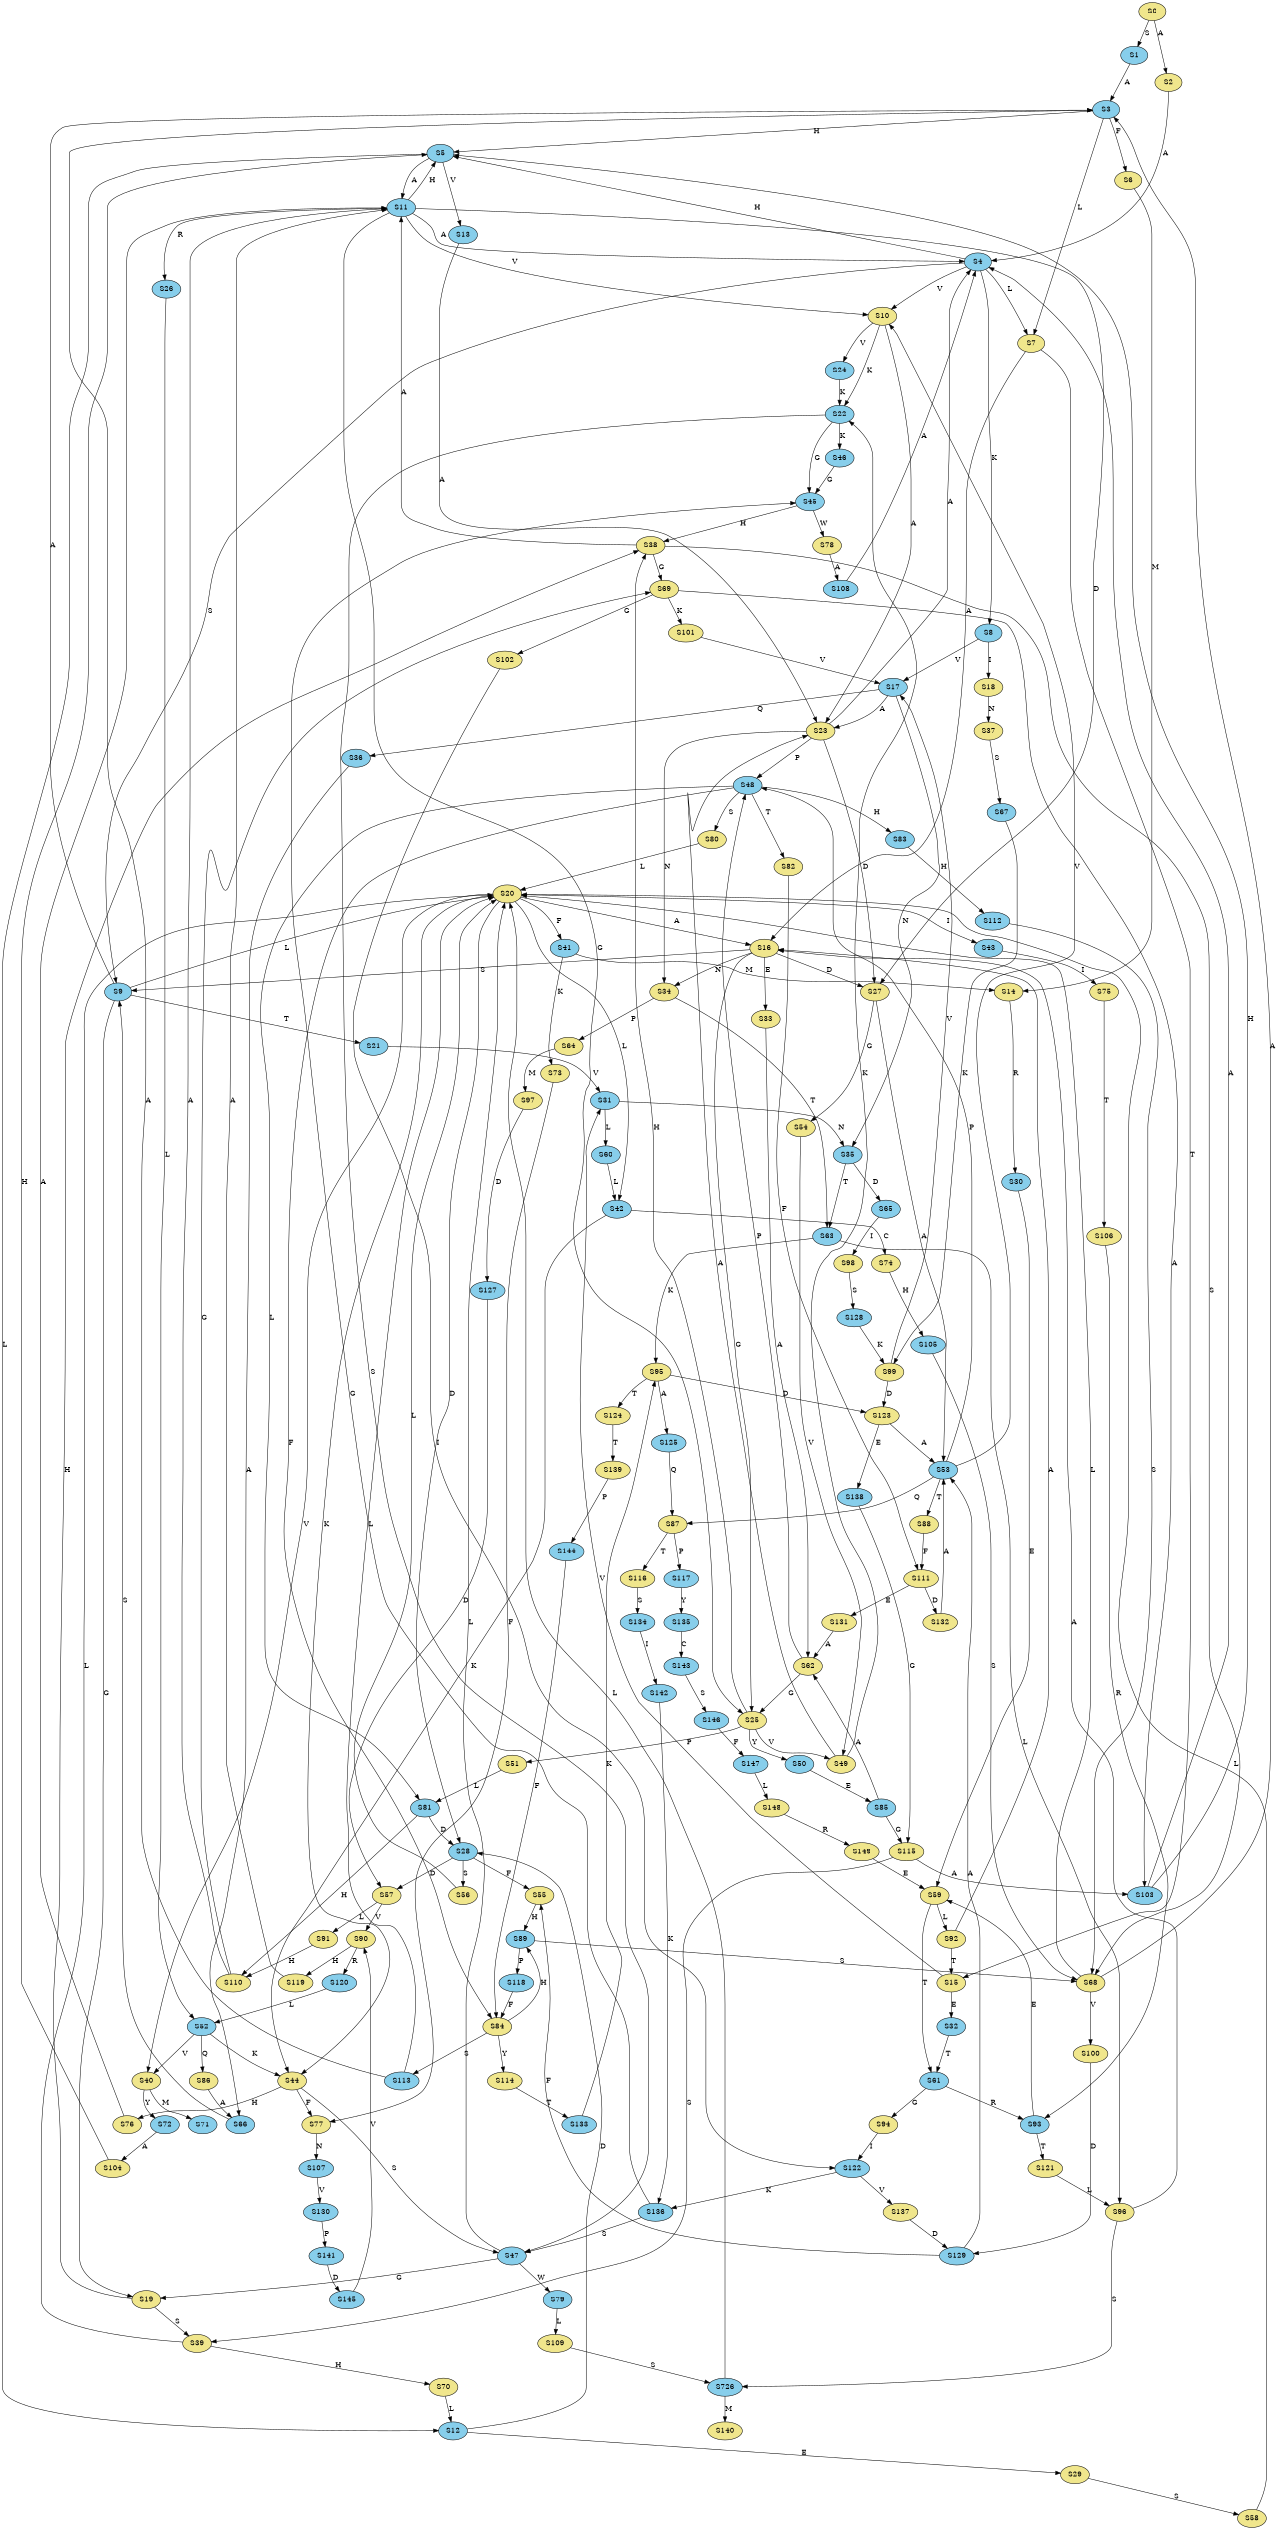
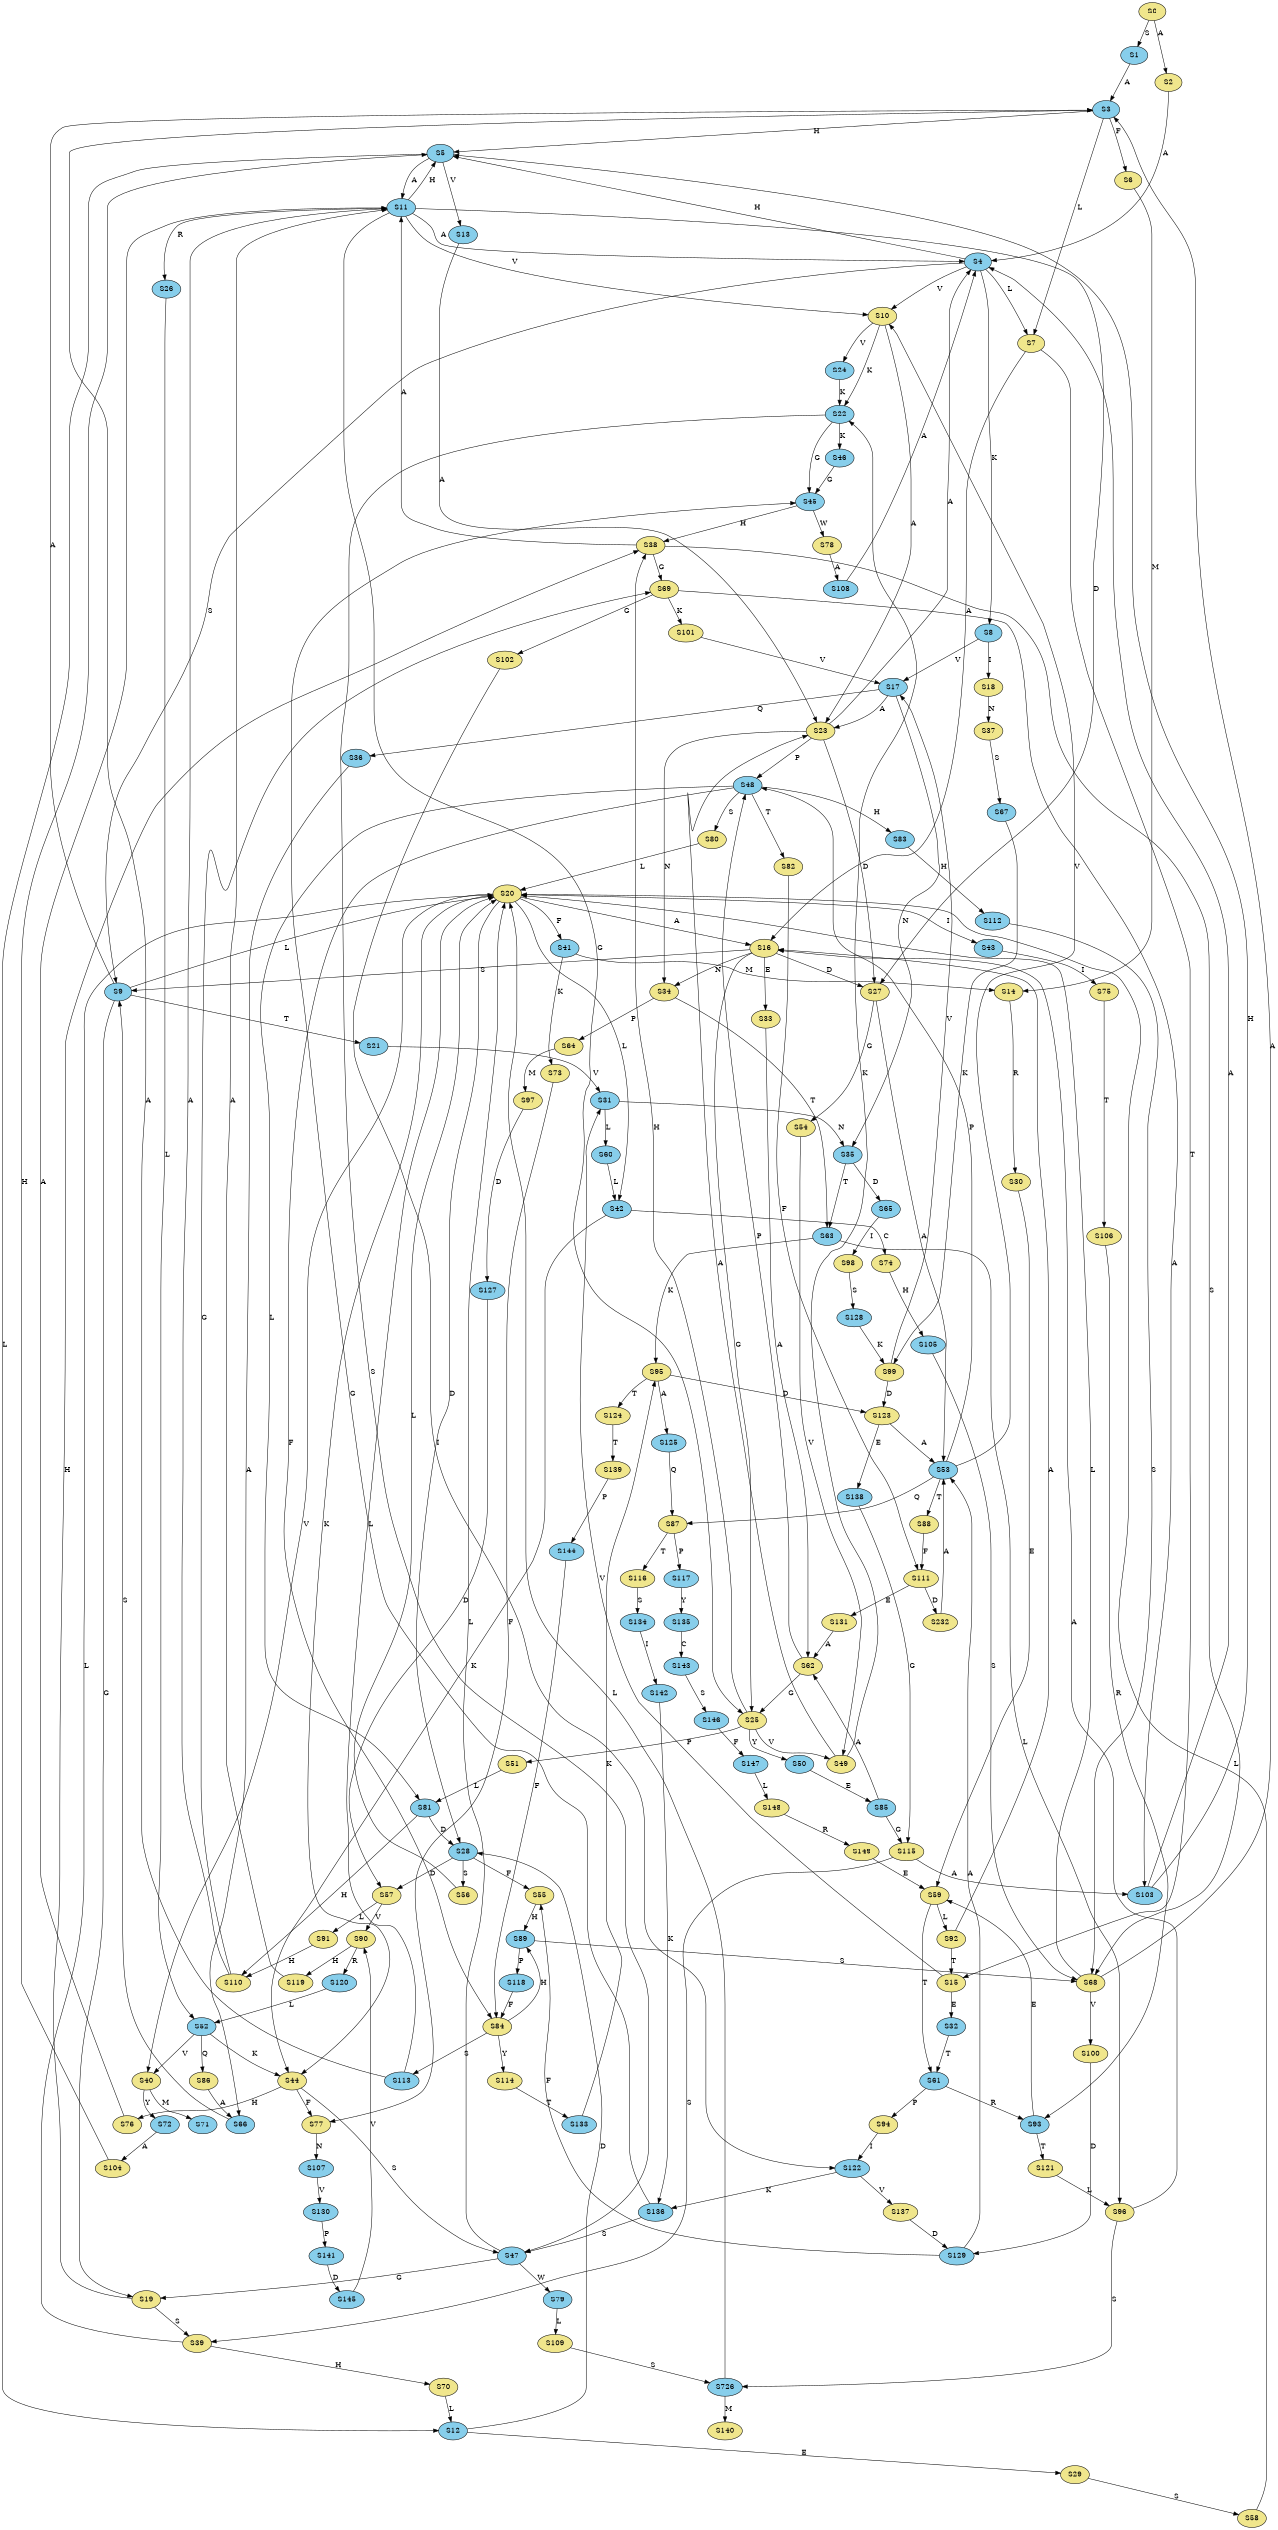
node "S30": fillcolor skyblue -> khaki
node "S132": label "S132" -> "S232"
edge "S61" -> "S94": label "G" -> "P"
